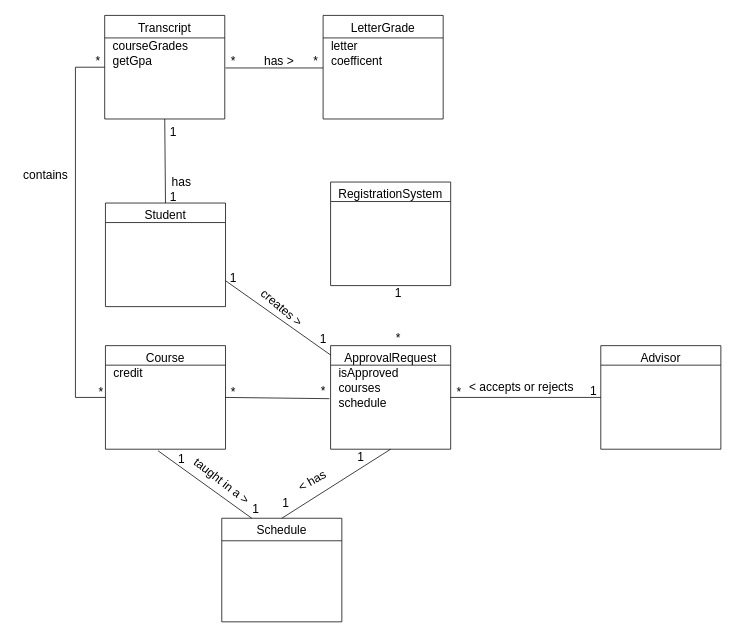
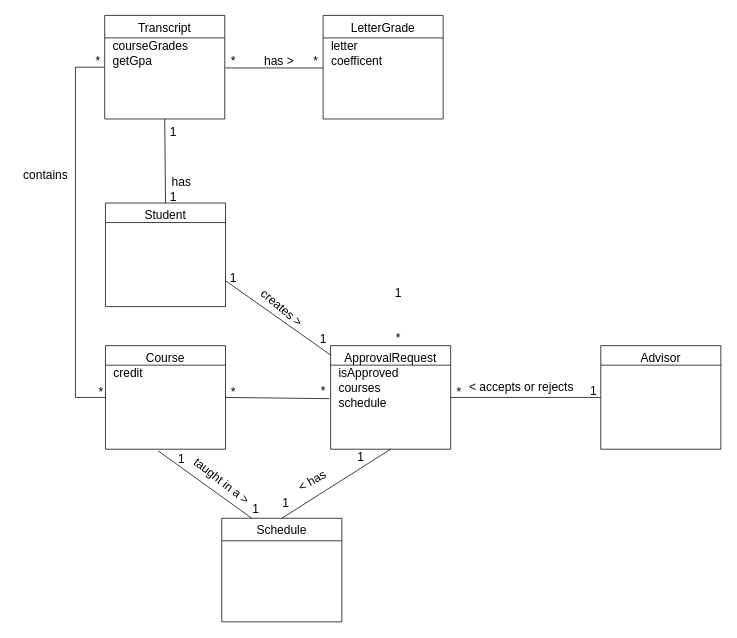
node "RegistrationSystem": removed
